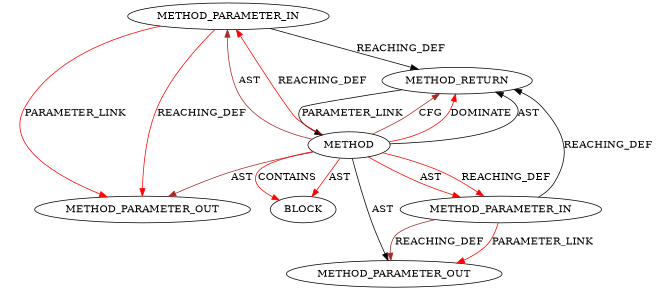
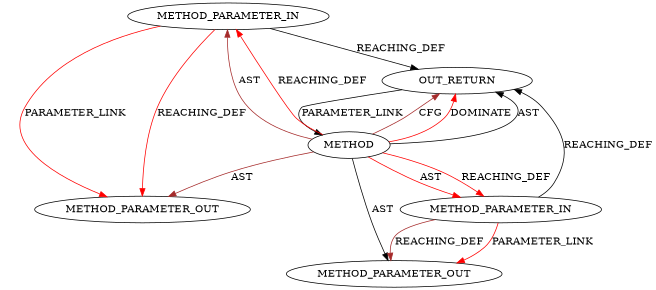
node "METHOD_RETURN": label "METHOD_RETURN" -> "OUT_RETURN"
node "BLOCK": removed
